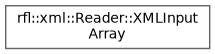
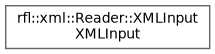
node "rfl::xml::Reader::XMLInput Array": label "rfl::xml::Reader::XMLInput Array" -> "rfl::xml::Reader::XMLInput XMLInput"
